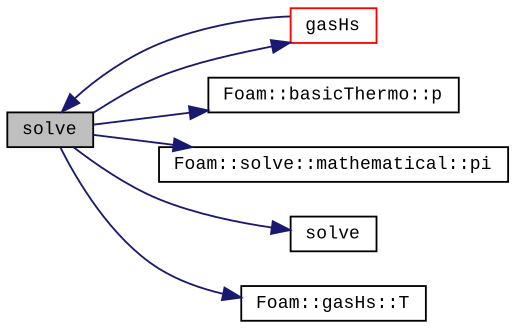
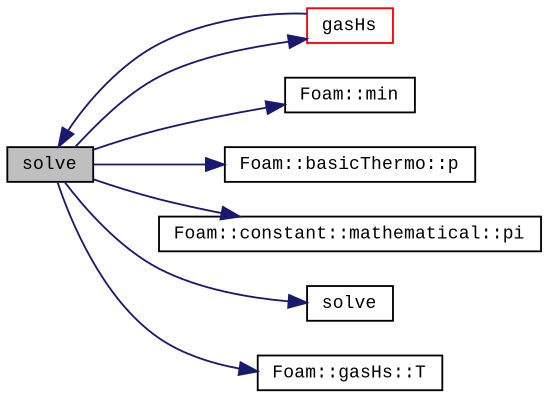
node "Foam::min": added
node "Foam::solve::mathematical::pi": label "Foam::solve::mathematical::pi" -> "Foam::constant::mathematical::pi"
